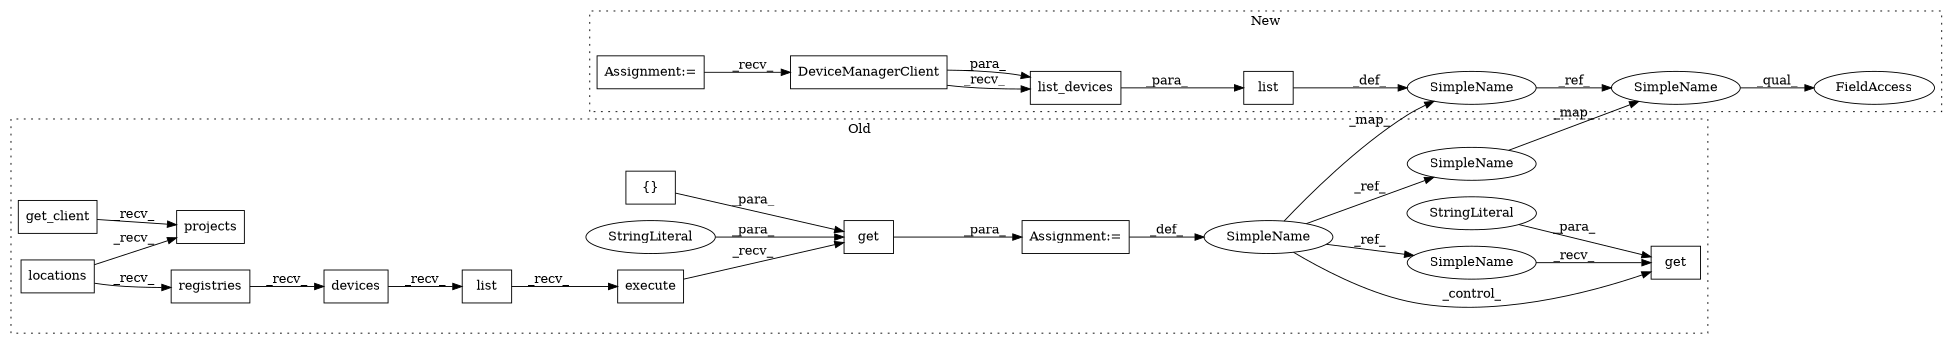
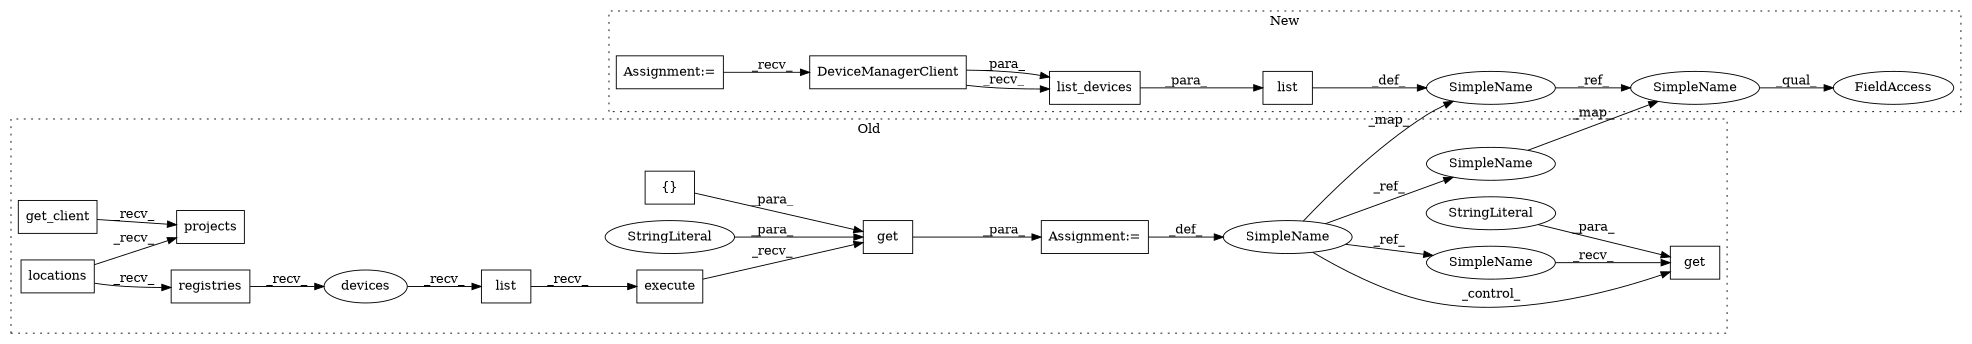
node "devices": shape box -> ellipse
